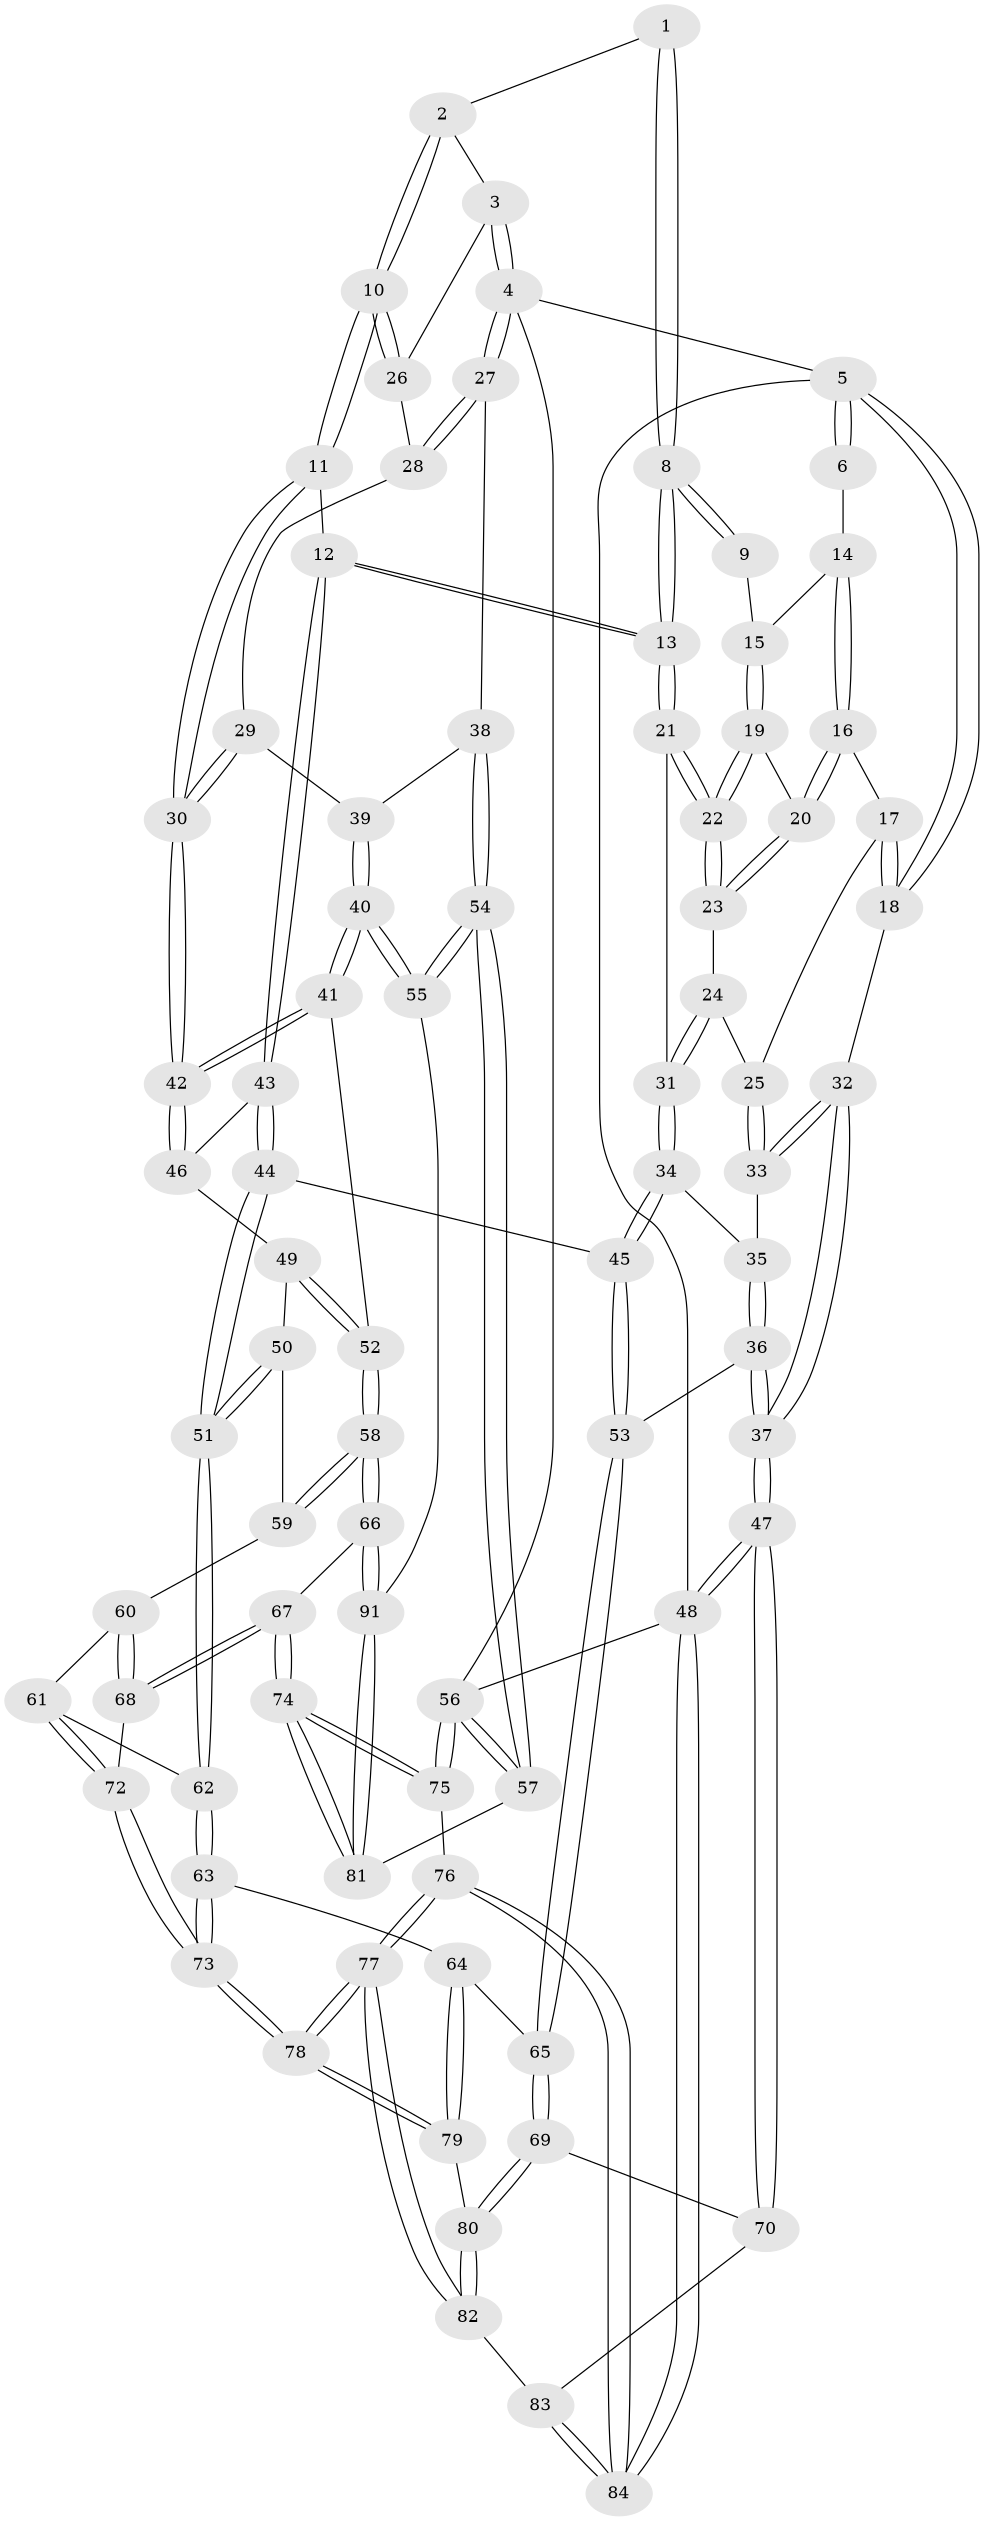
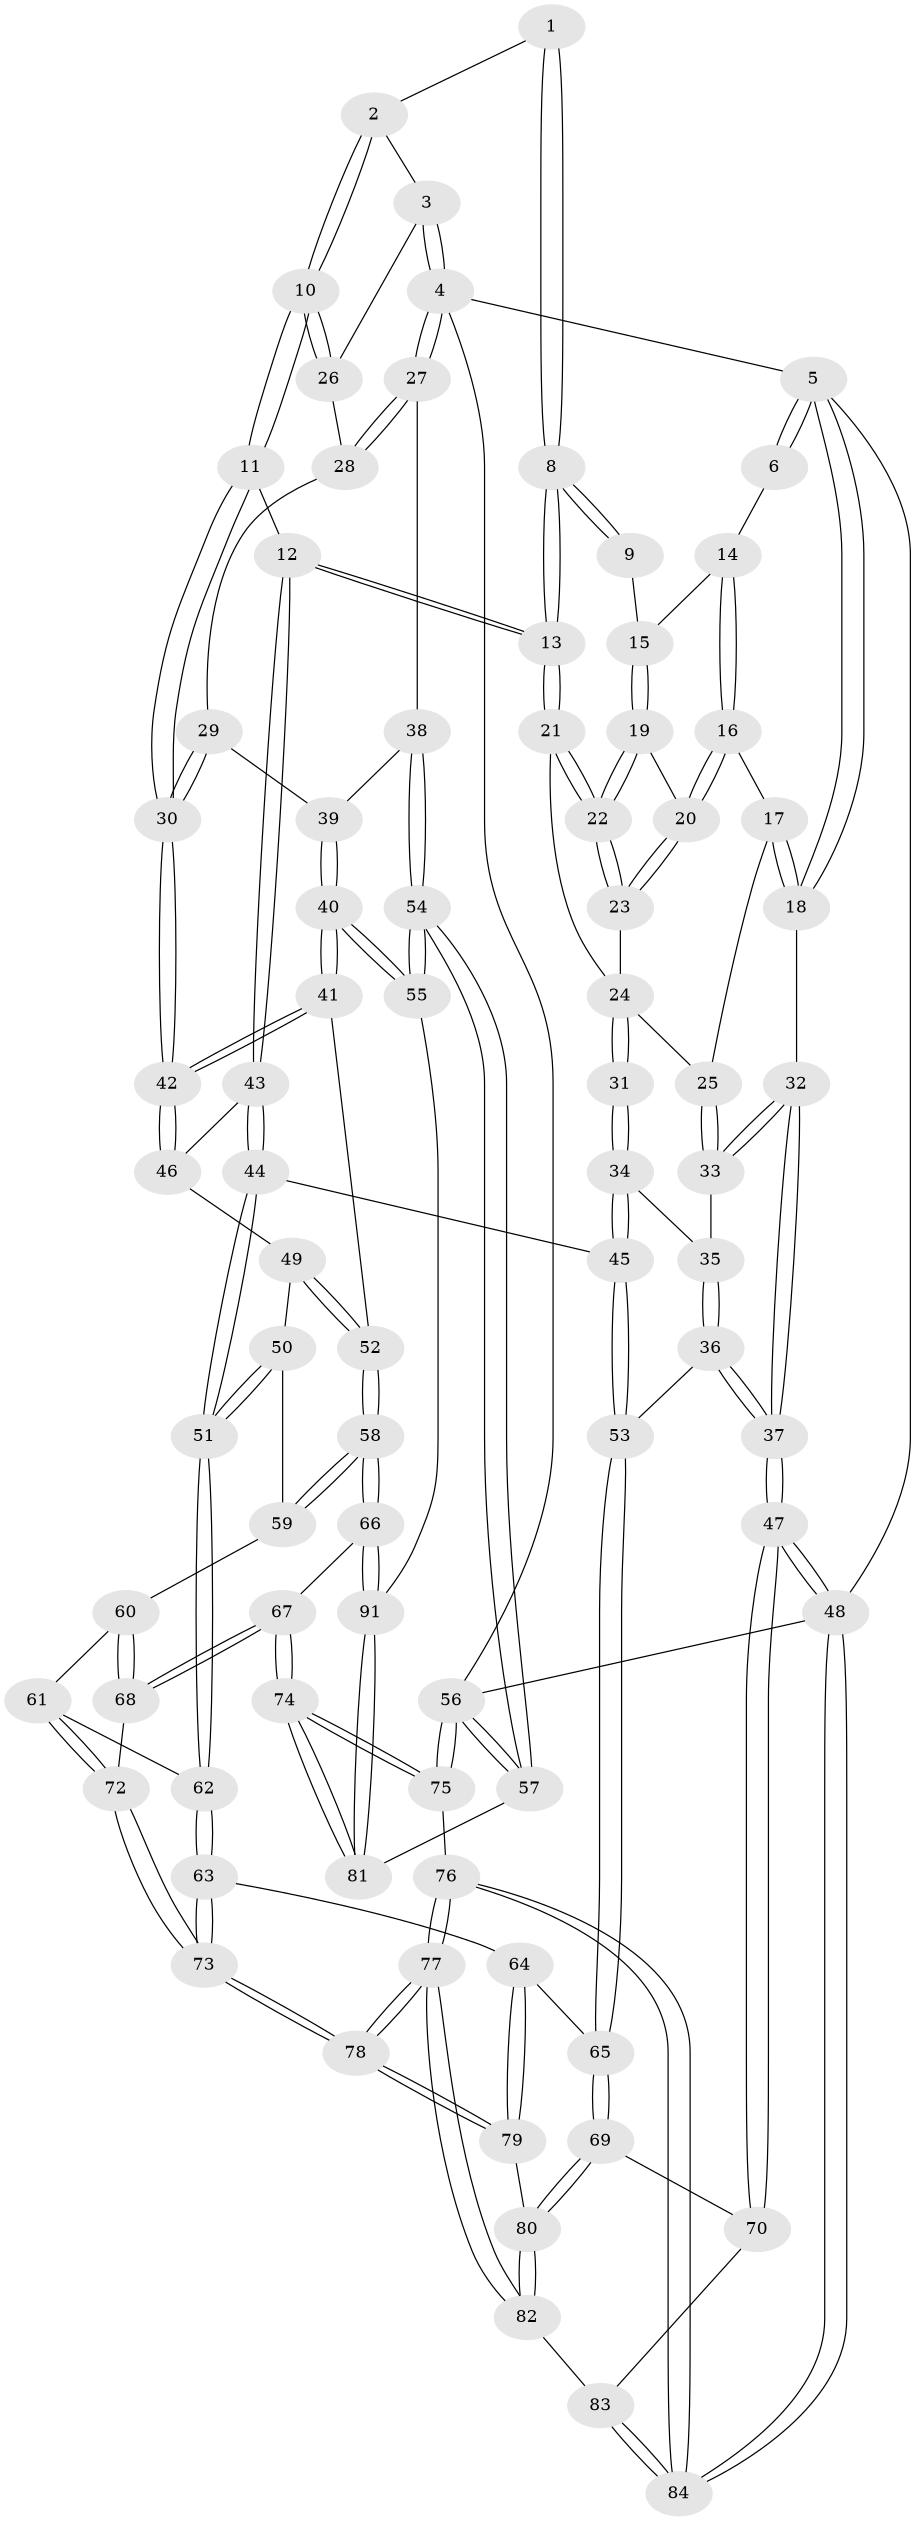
edge "21" -- "31": now "21" -- "24"
